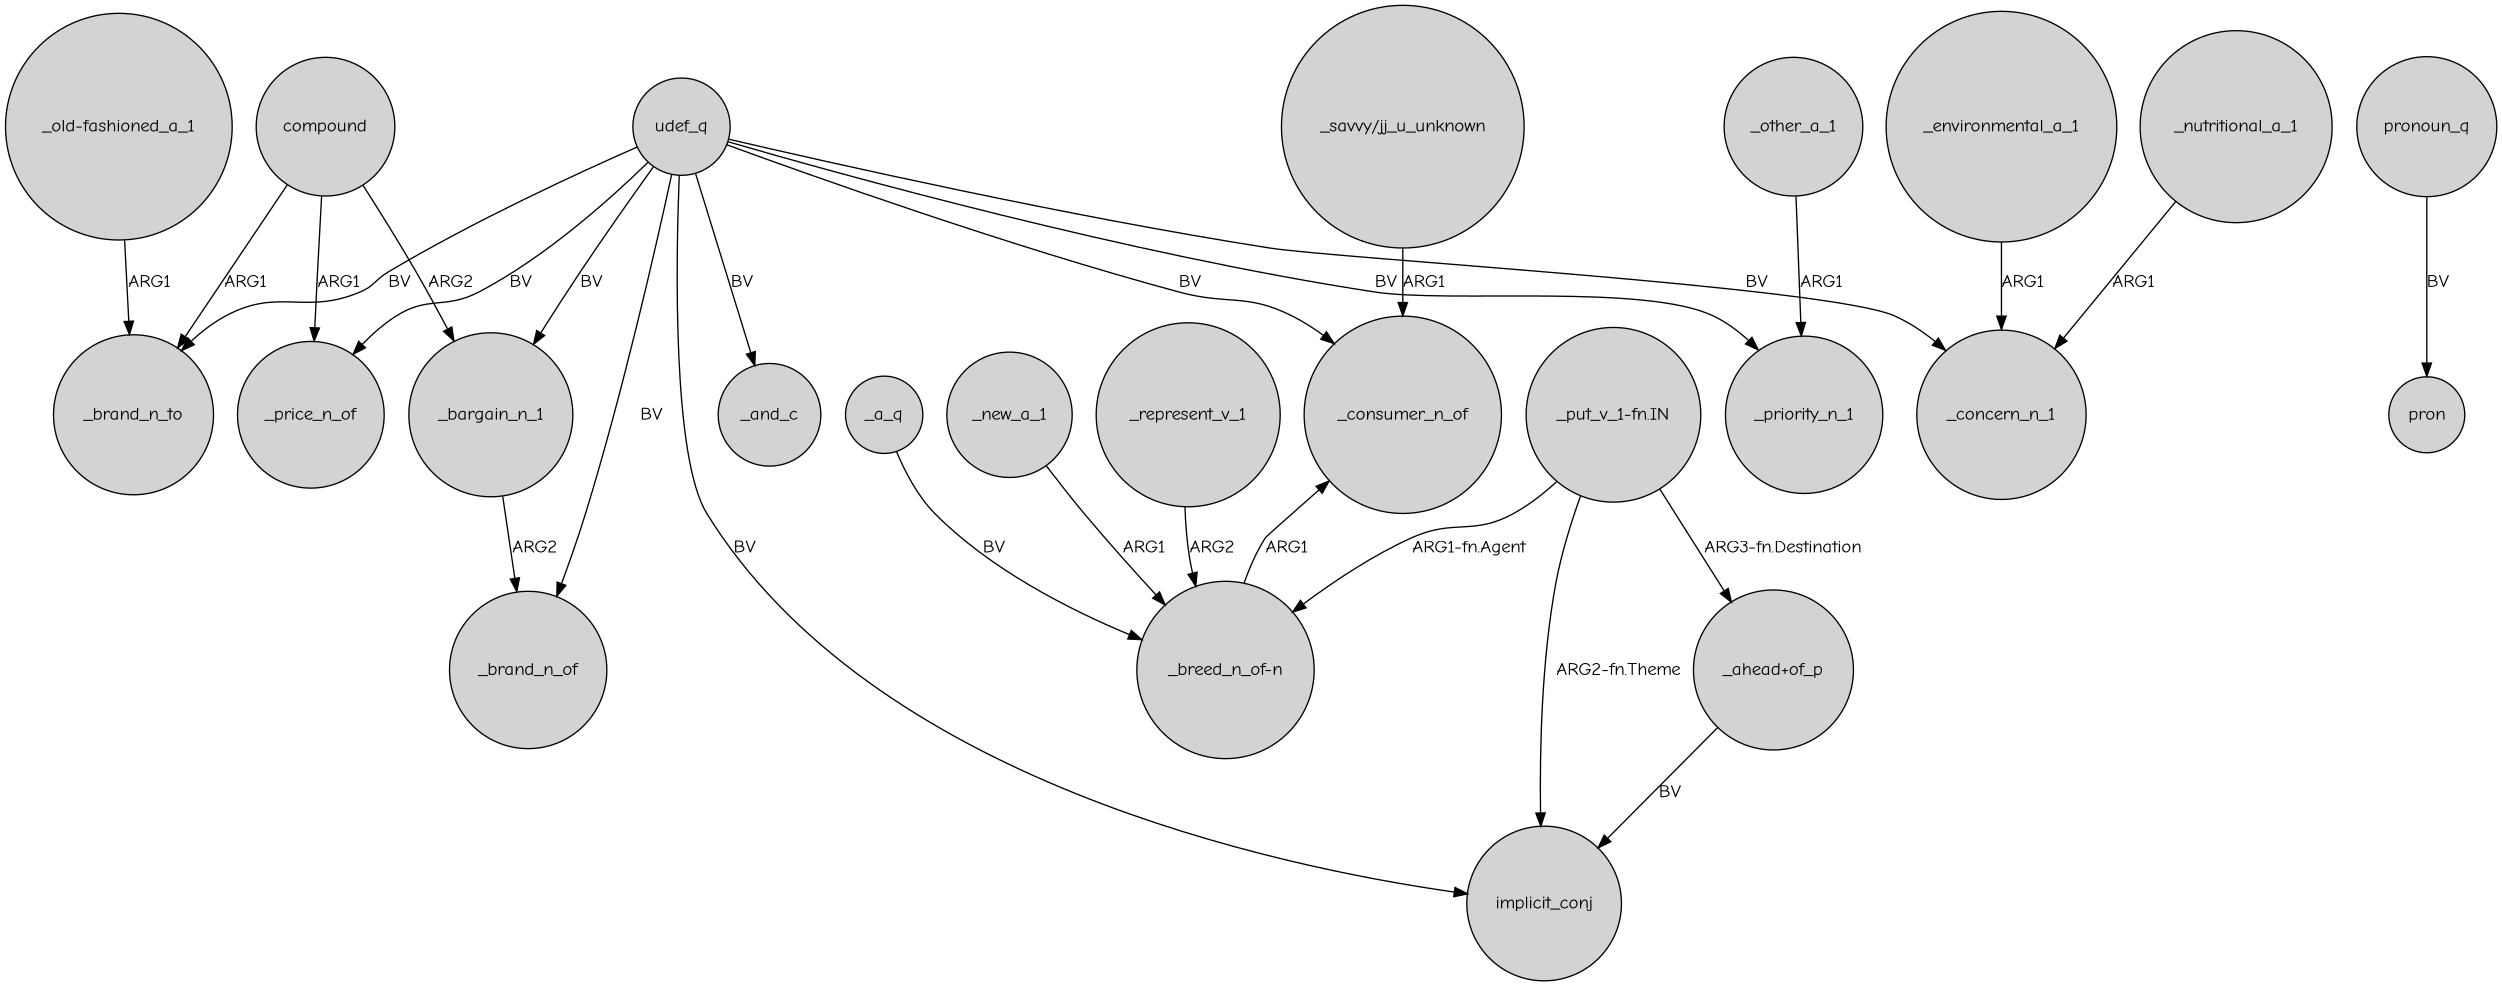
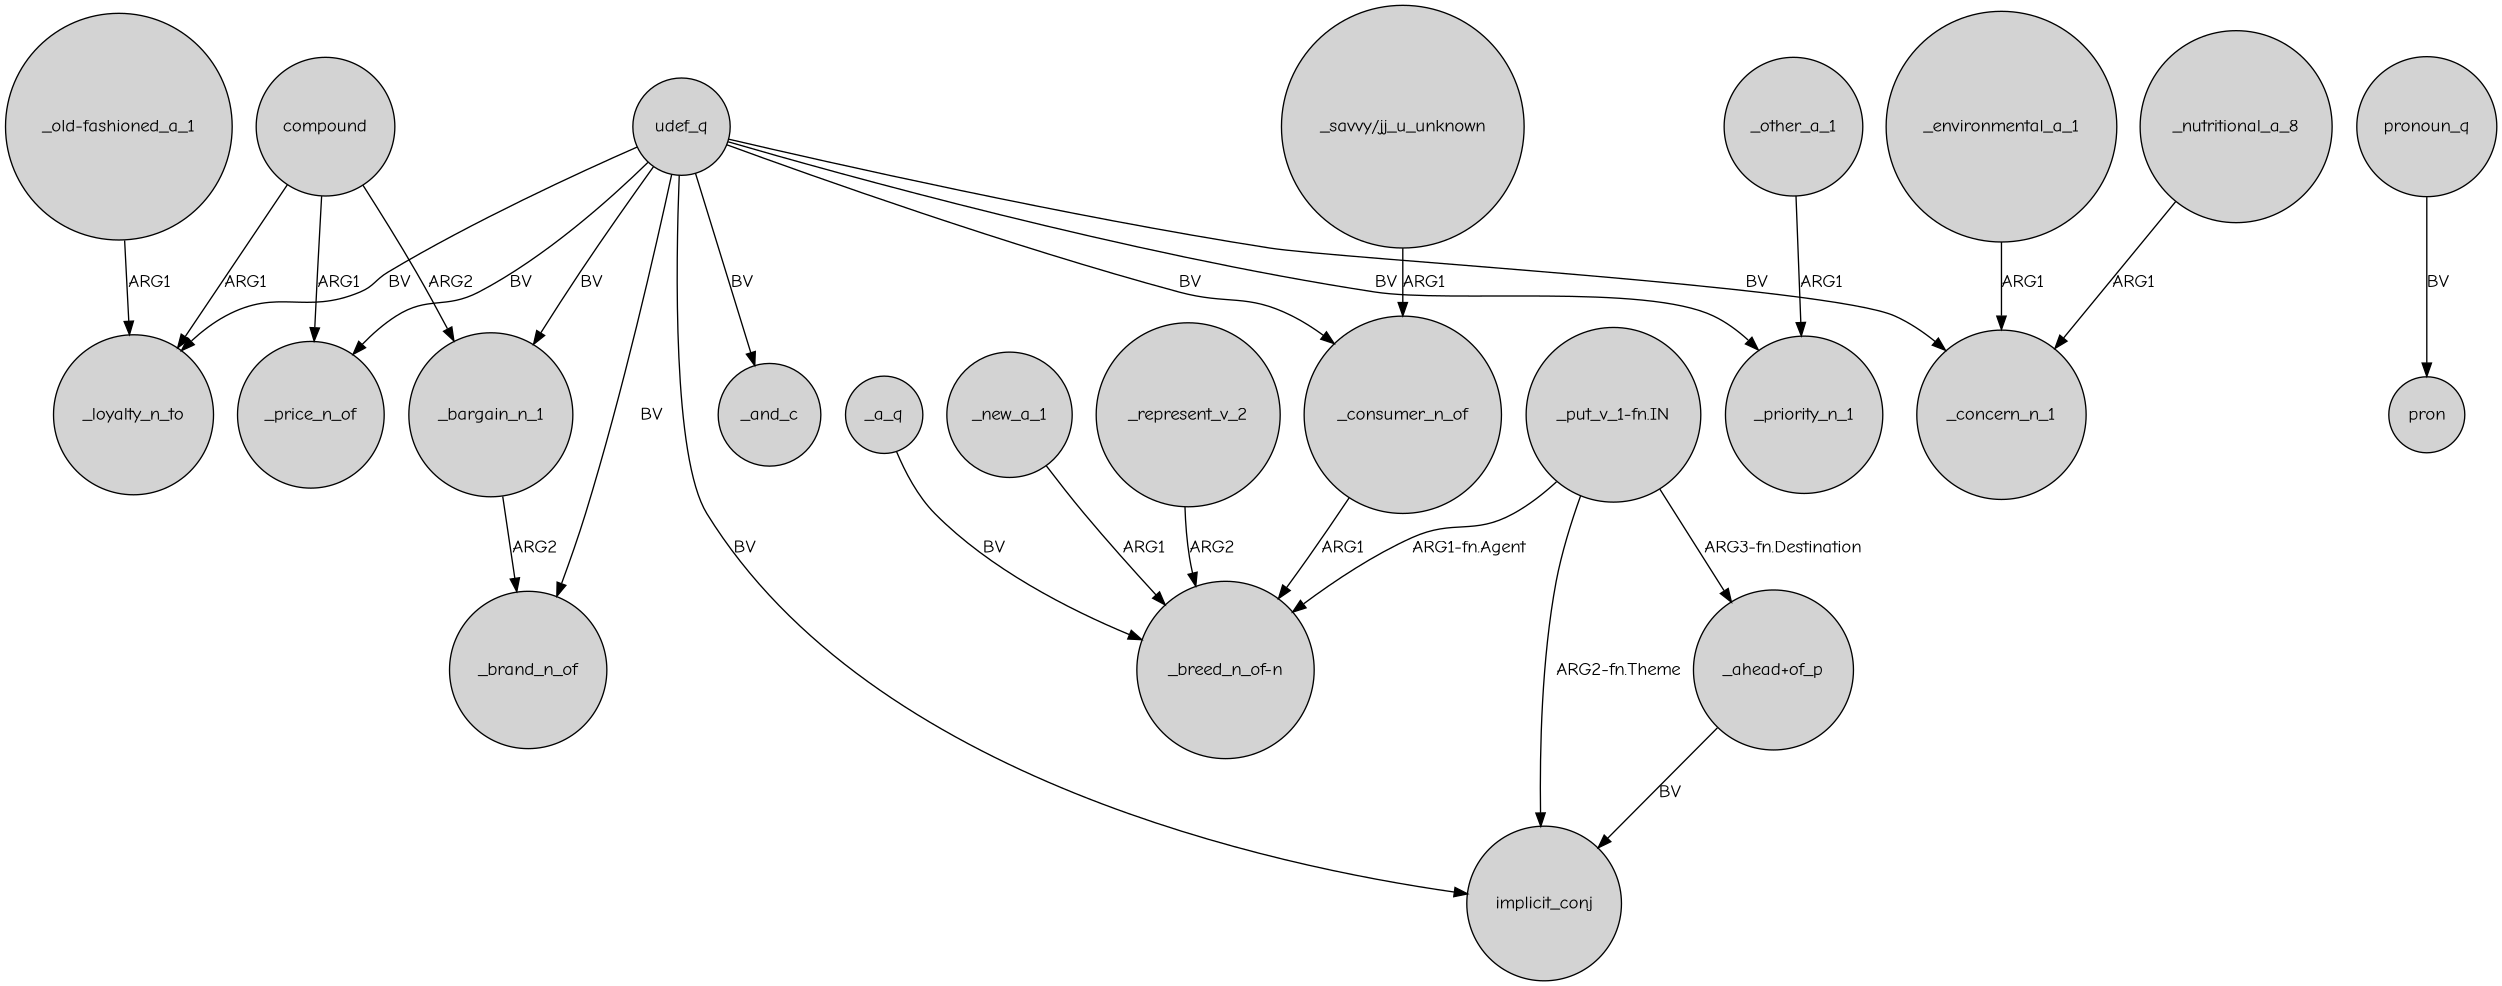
node "_nutritional_a_1": label "_nutritional_a_1" -> "_nutritional_a_8"
node "_brand_n_to": label "_brand_n_to" -> "_loyalty_n_to"
node "_represent_v_1": label "_represent_v_1" -> "_represent_v_2"
edge "_breed_n_of-n" -> "_consumer_n_of": reversed
